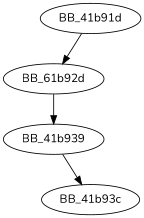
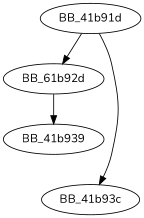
edge "BB_41b939" -> "BB_41b93c": now "BB_41b91d" -> "BB_41b93c"
